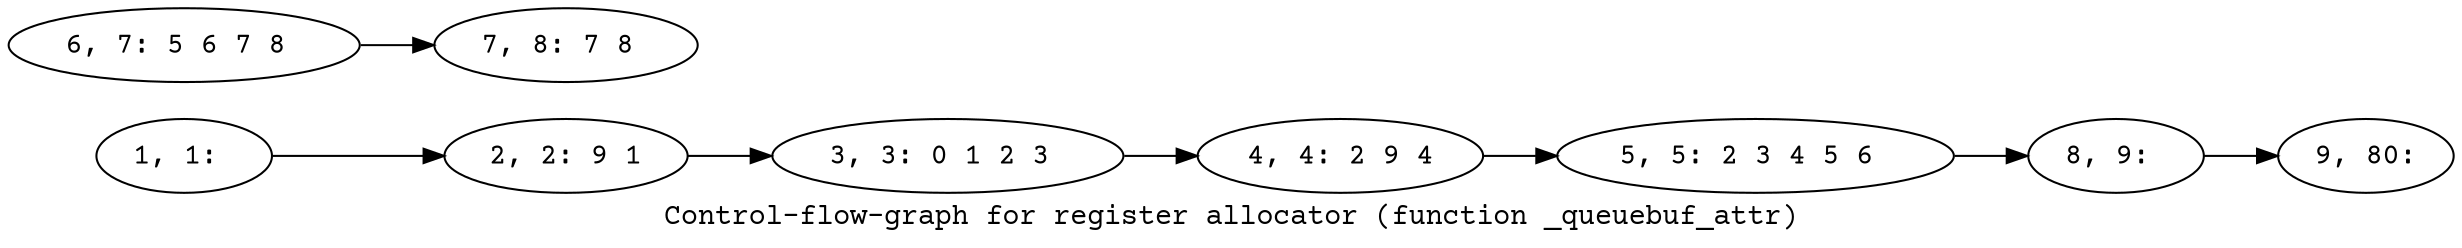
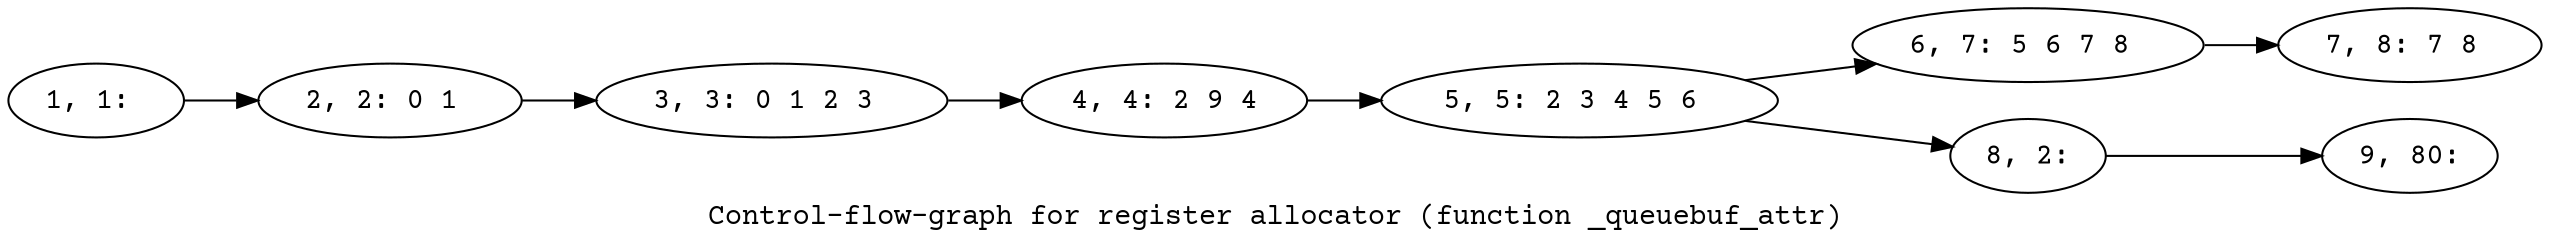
edge "5, 5: 2 3 4 5 6" -> "6, 7: 5 6 7 8": added
node "2, 2: 9 1": label "2, 2: 9 1" -> "2, 2: 0 1"
node "8, 9:": label "8, 9:" -> "8, 2:"
